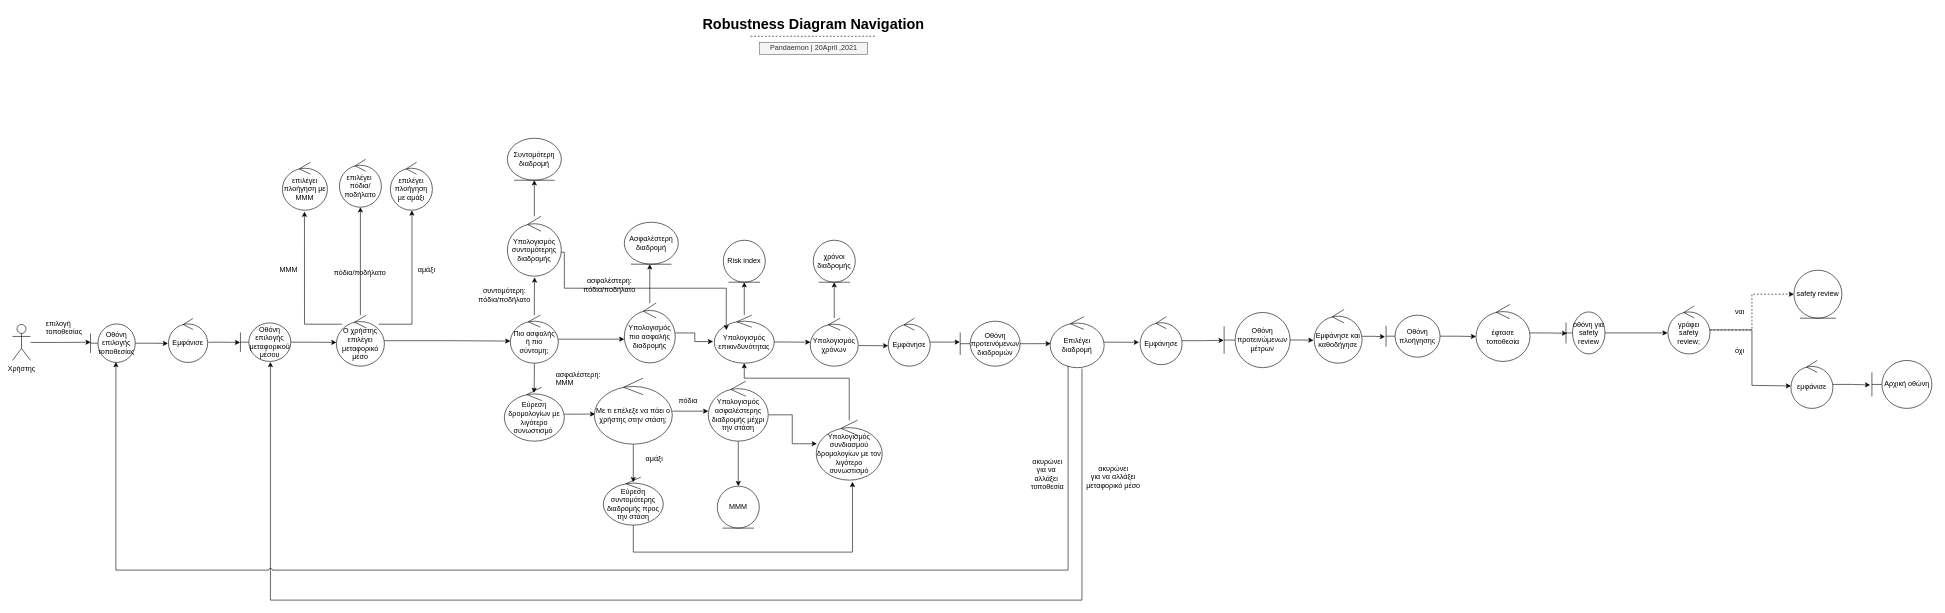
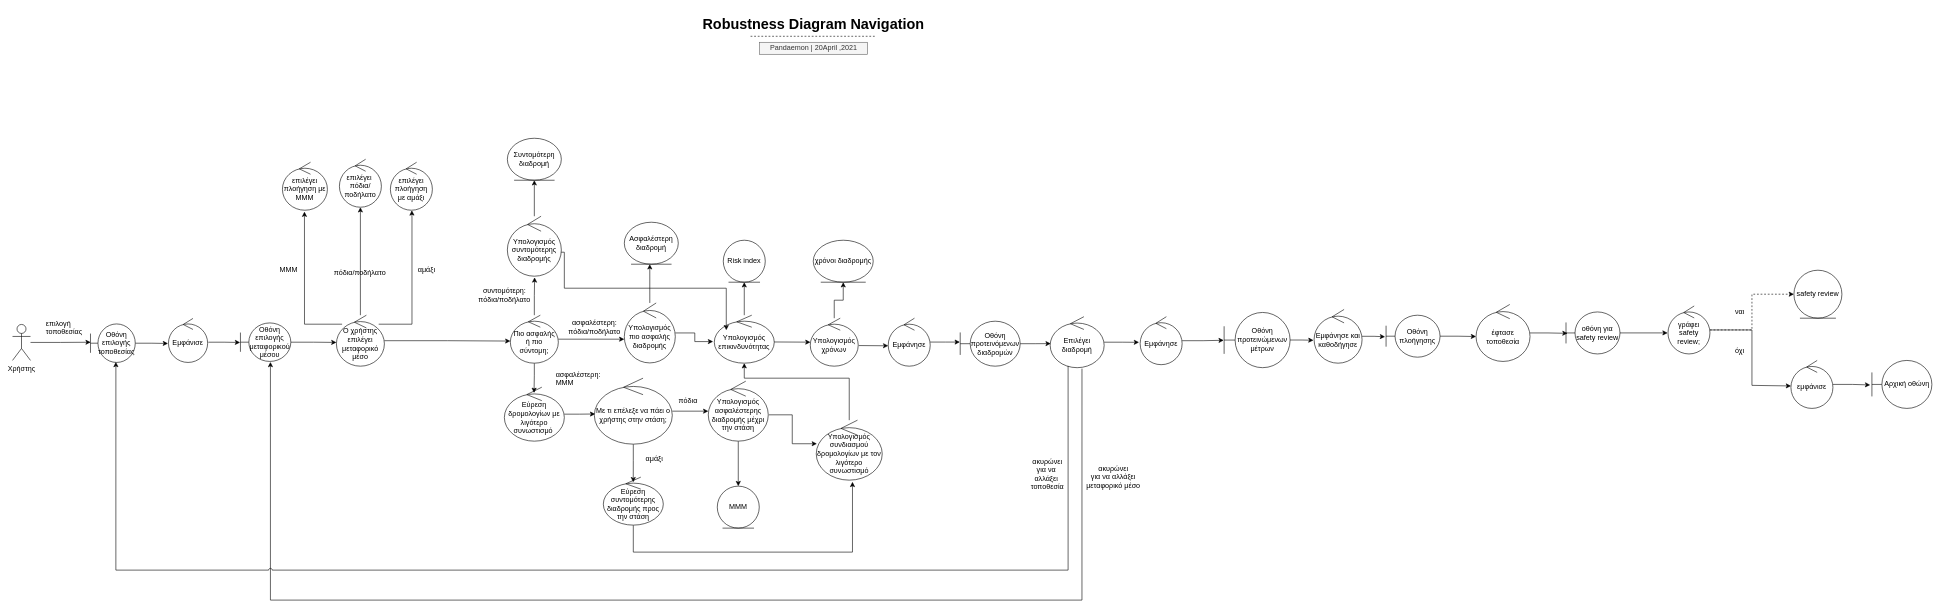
node "χρόνοι διαδρομής": size 42x42 -> 60x42
node "ασφαλέστερη: πόδια/ποδήλατο": moved (609, 285) -> (594, 327)
node "οθόνη για safety review": size 39x42 -> 54x42
